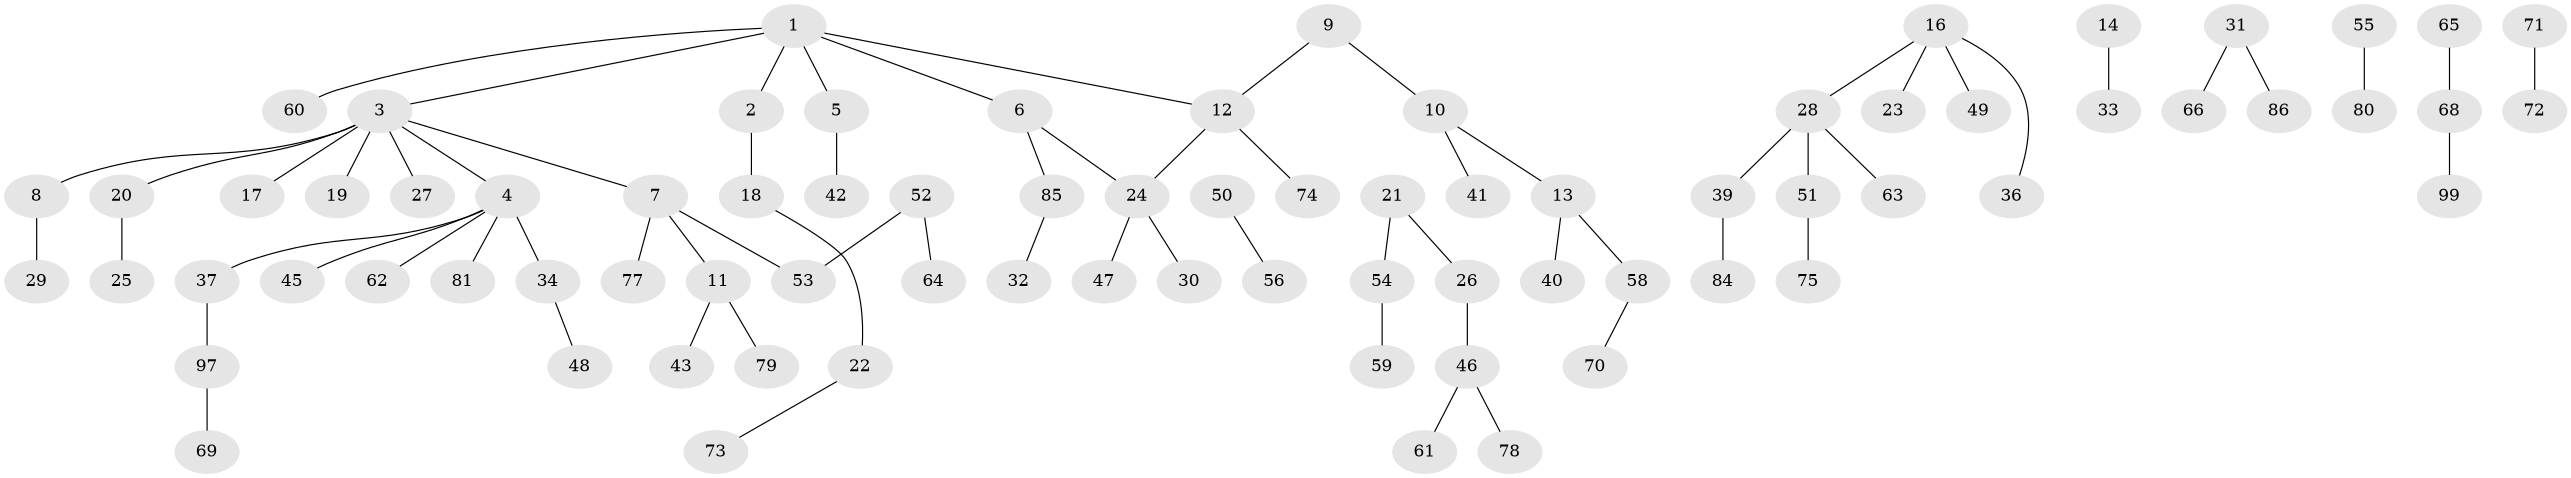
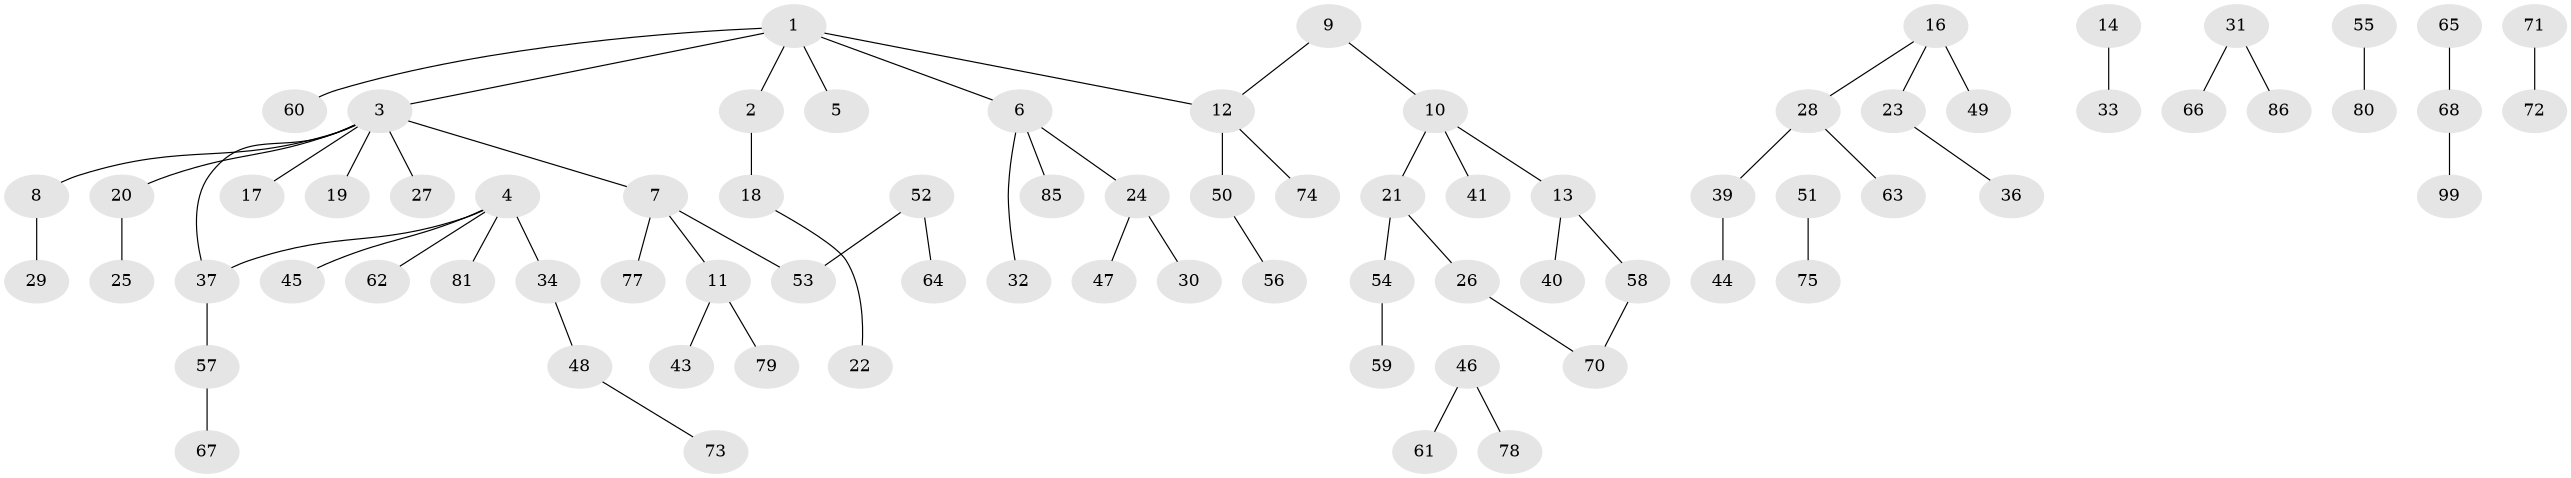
edge "16" -- "36": now "23" -- "36"
edge "3" -- "4": now "3" -- "37"
edge "12" -- "24": now "12" -- "50"
edge "10" -- "21": added
edge "28" -- "51": removed
node "42": removed
edge "85" -- "32": now "6" -- "32"
node "84": label "84" -> "44"
edge "26" -- "46": now "26" -- "70"
node "97": label "97" -> "57"
edge "22" -- "73": now "48" -- "73"
node "69": label "69" -> "67"
